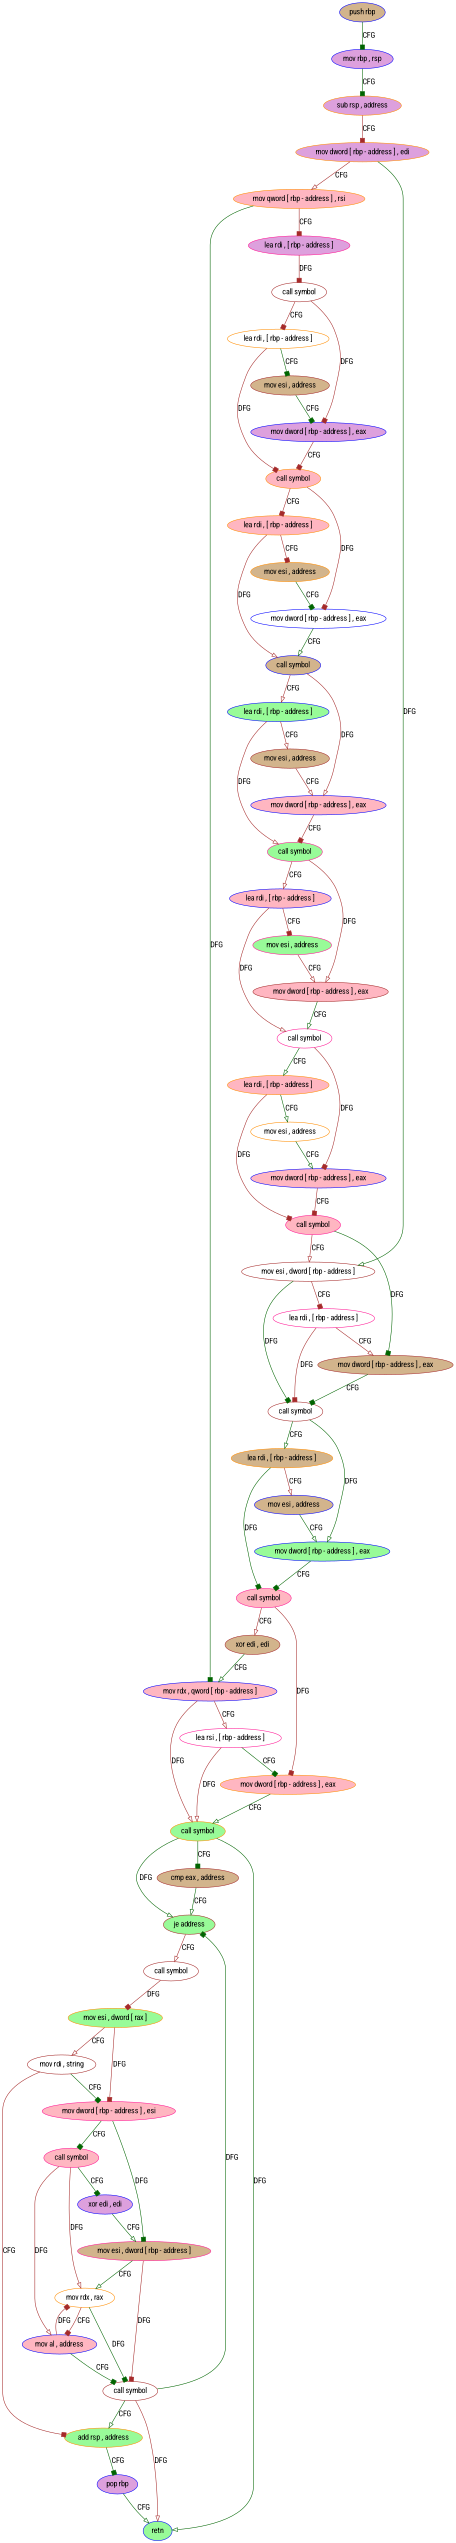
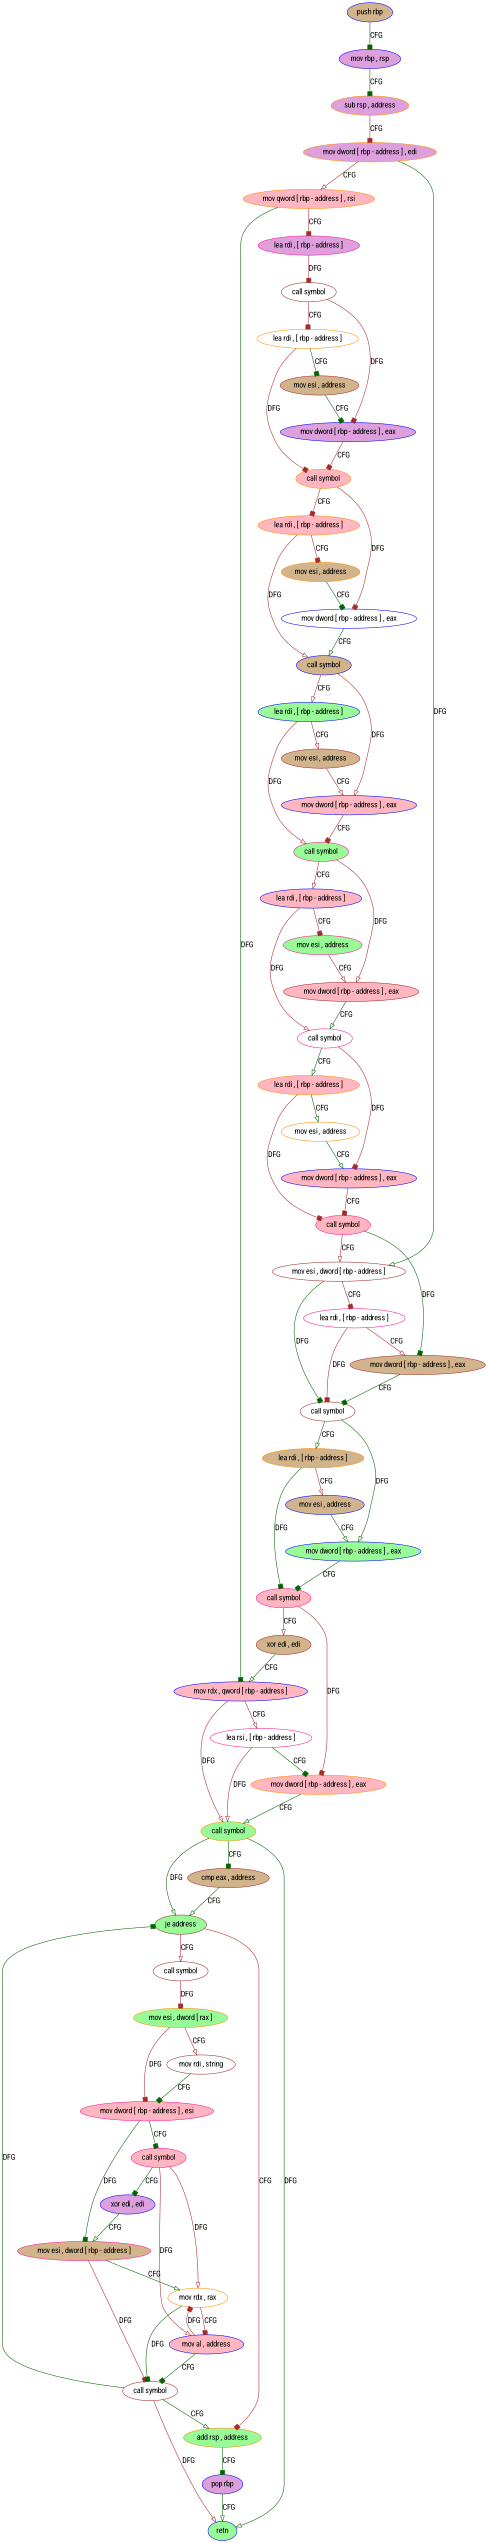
edge "mov rdi , string" -> "add rsp , address": now "je address" -> "add rsp , address"
